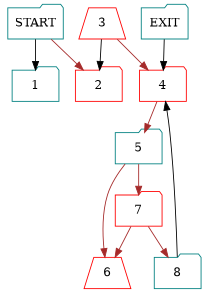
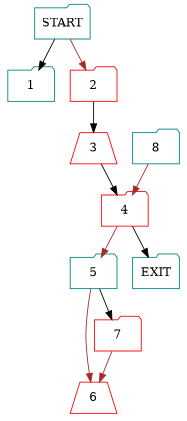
edge "3" -> "2": reversed
edge "EXIT" -> "4": reversed
edge "3" -> "4": color brown -> black
edge "5" -> "7": color brown -> black
edge "8" -> "4": color black -> brown
edge "7" -> "8": removed
